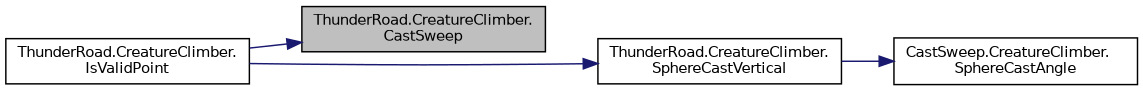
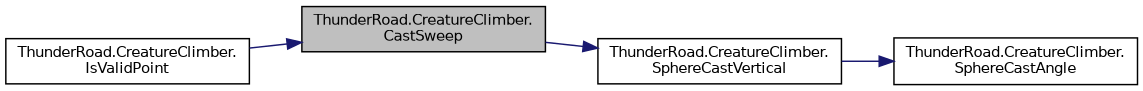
node "CastSweep.CreatureClimber. SphereCastAngle": label "CastSweep.CreatureClimber. SphereCastAngle" -> "ThunderRoad.CreatureClimber. SphereCastAngle"
edge "ThunderRoad.CreatureClimber. IsValidPoint" -> "ThunderRoad.CreatureClimber. SphereCastVertical": now "ThunderRoad.CreatureClimber. CastSweep" -> "ThunderRoad.CreatureClimber. SphereCastVertical"
